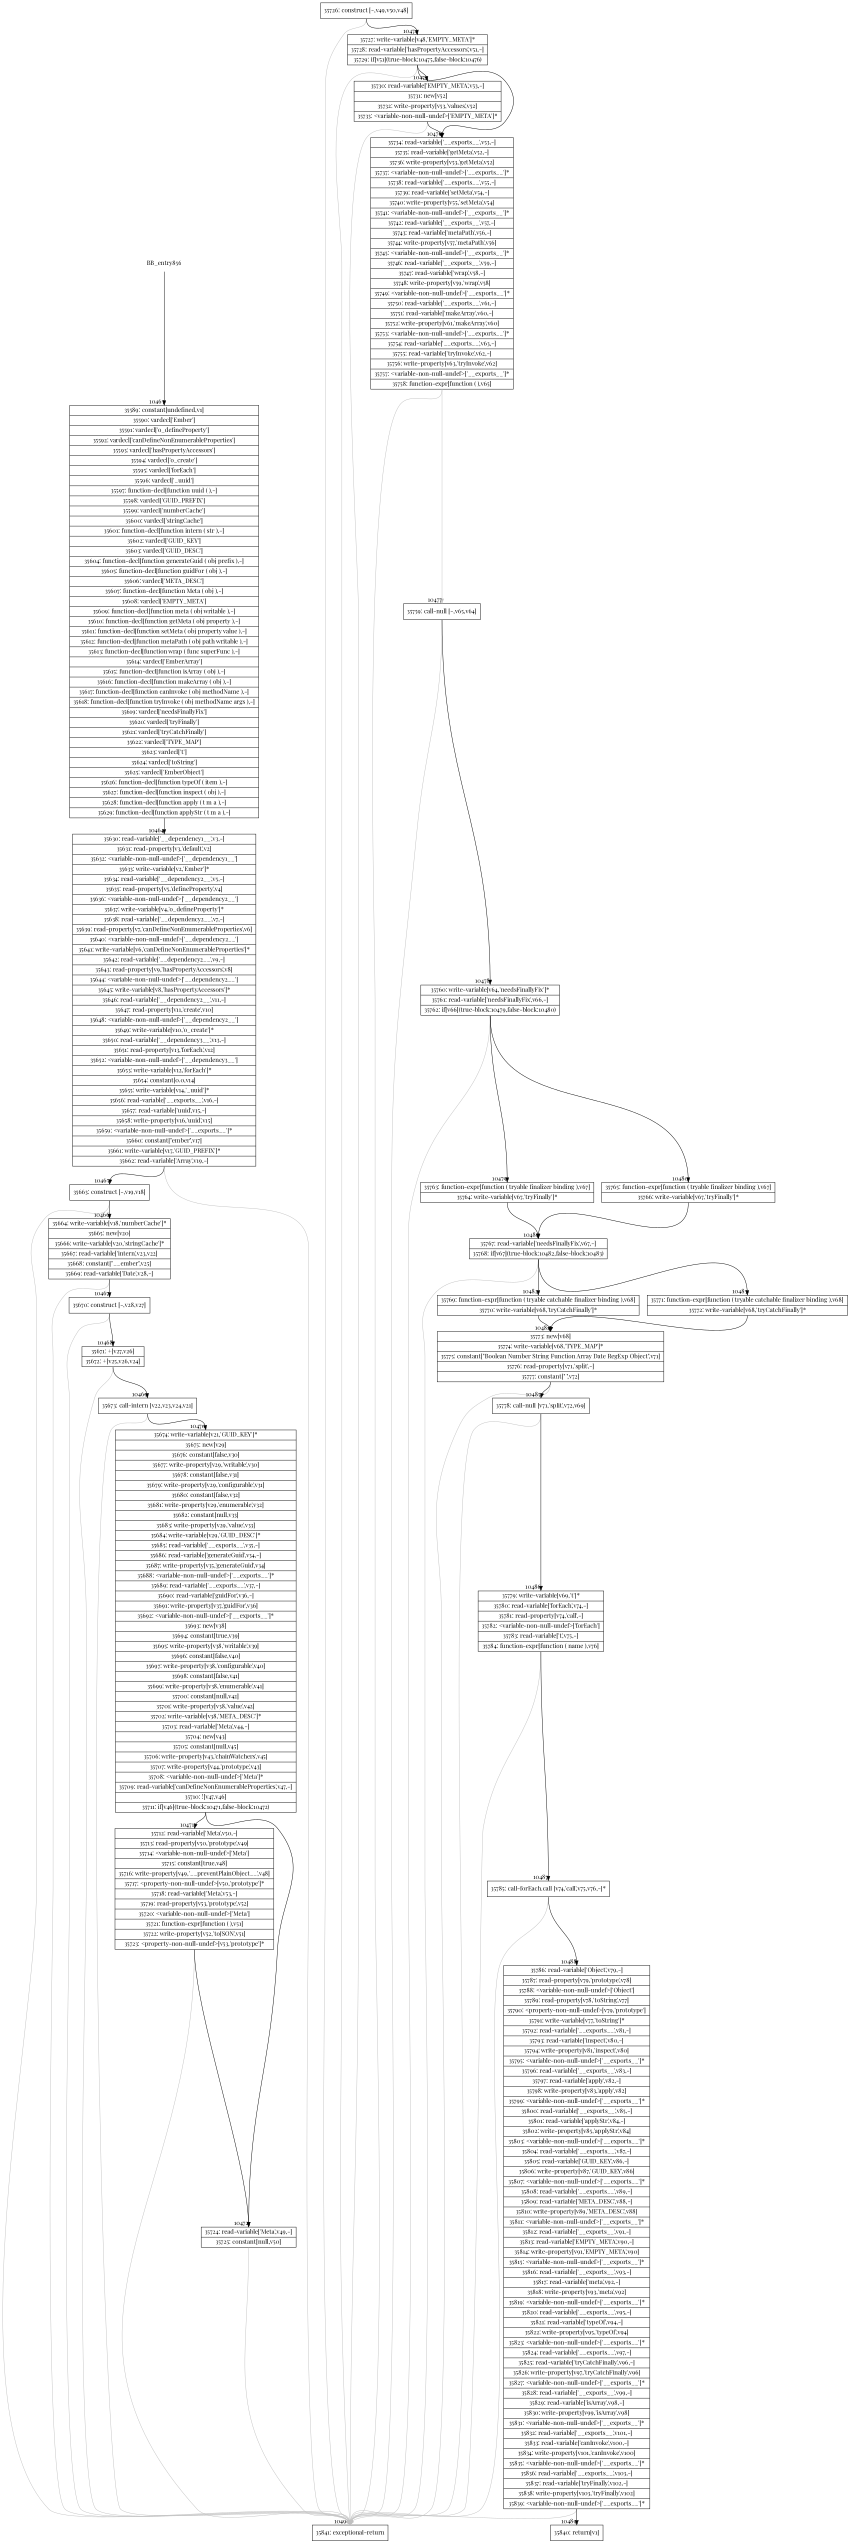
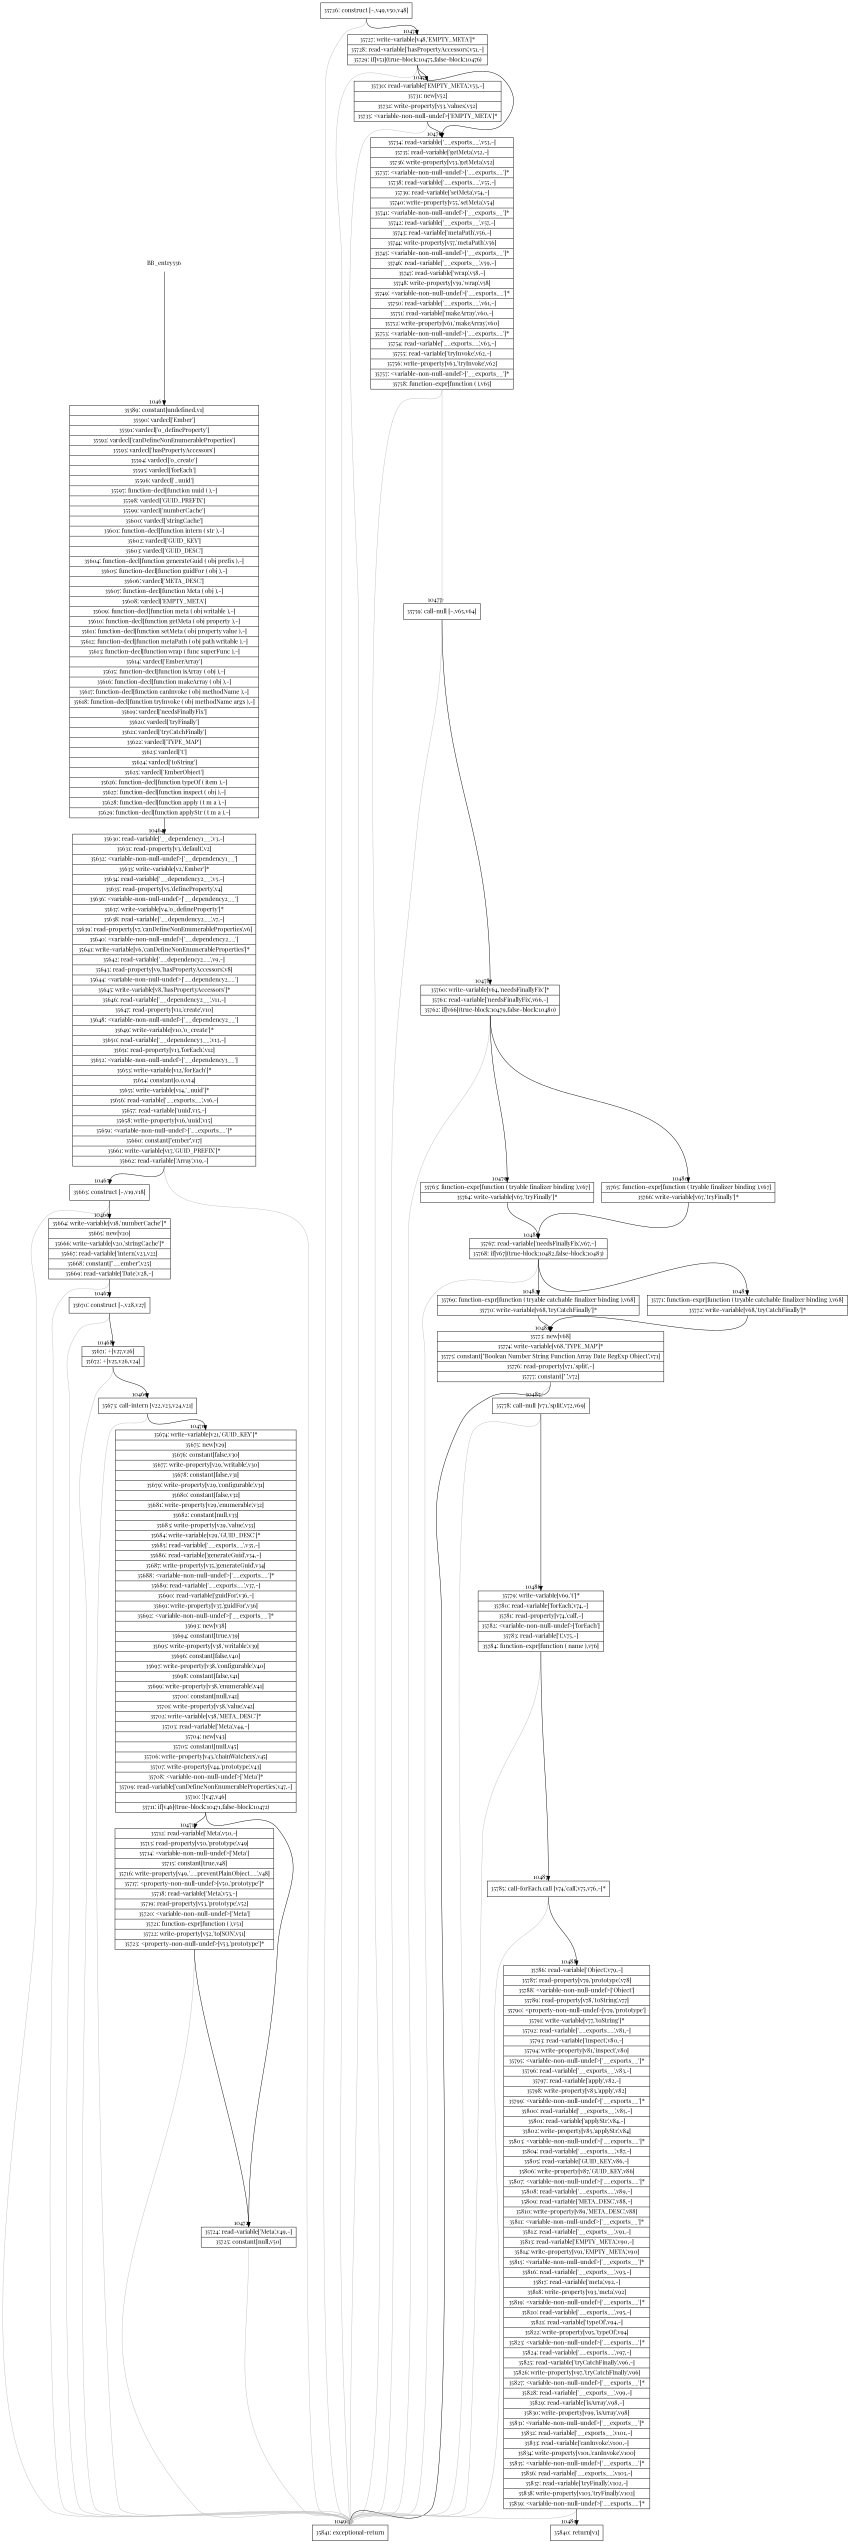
node "BB_entry856": label "BB_entry856" -> "BB_entry556"
edge "35773: new[v68]" -> "35778: call-null [v71,'split',v72,v69]": color black -> gray
edge "35773: new[v68]" -> "35841: exceptional-return": color gray -> black
